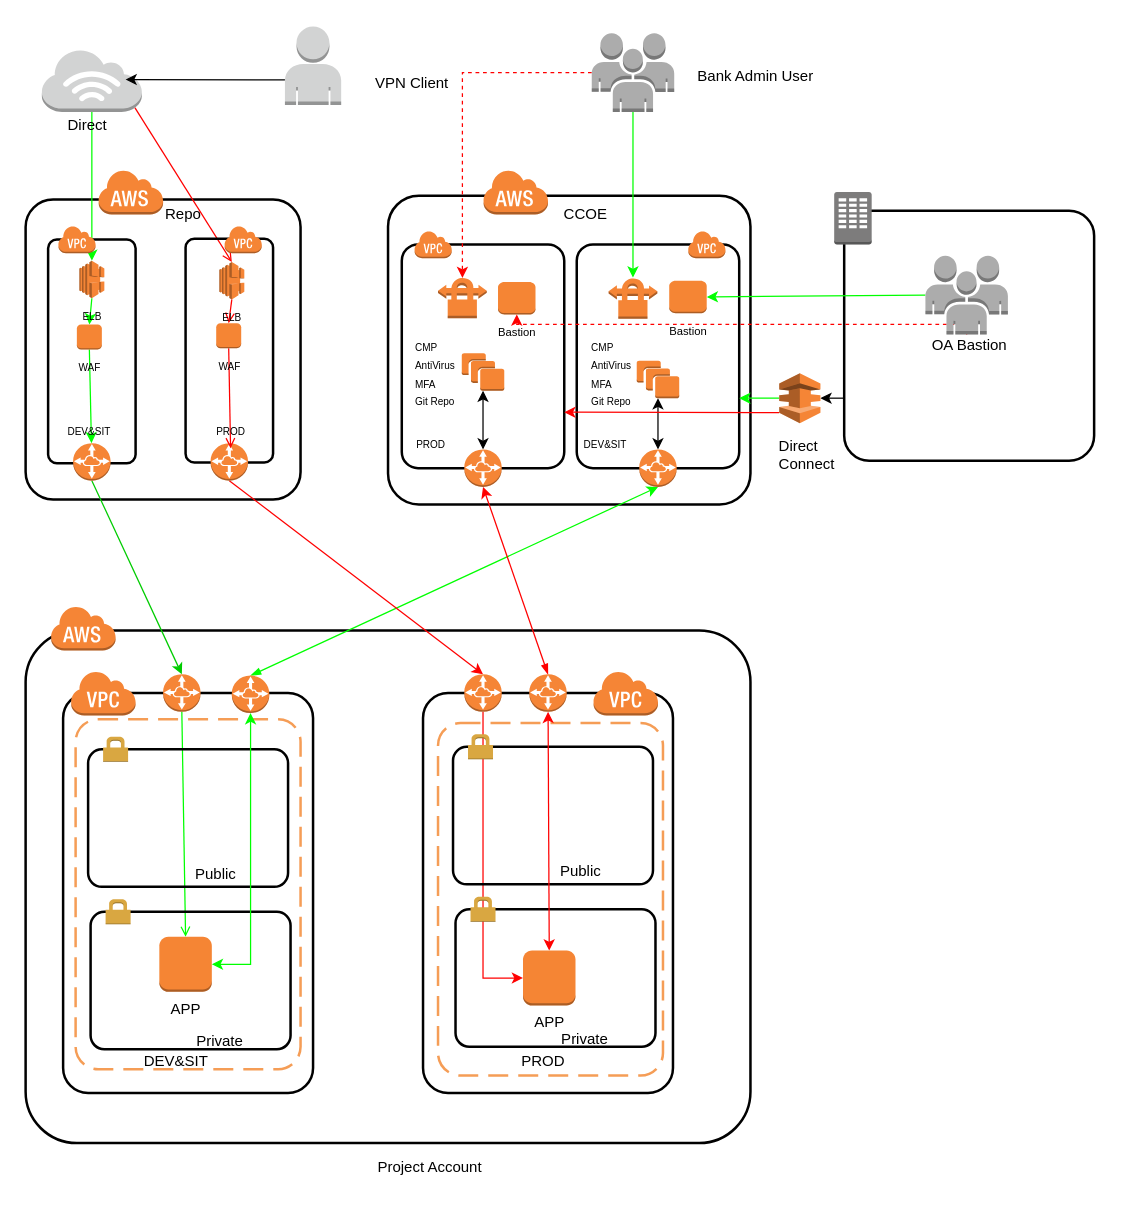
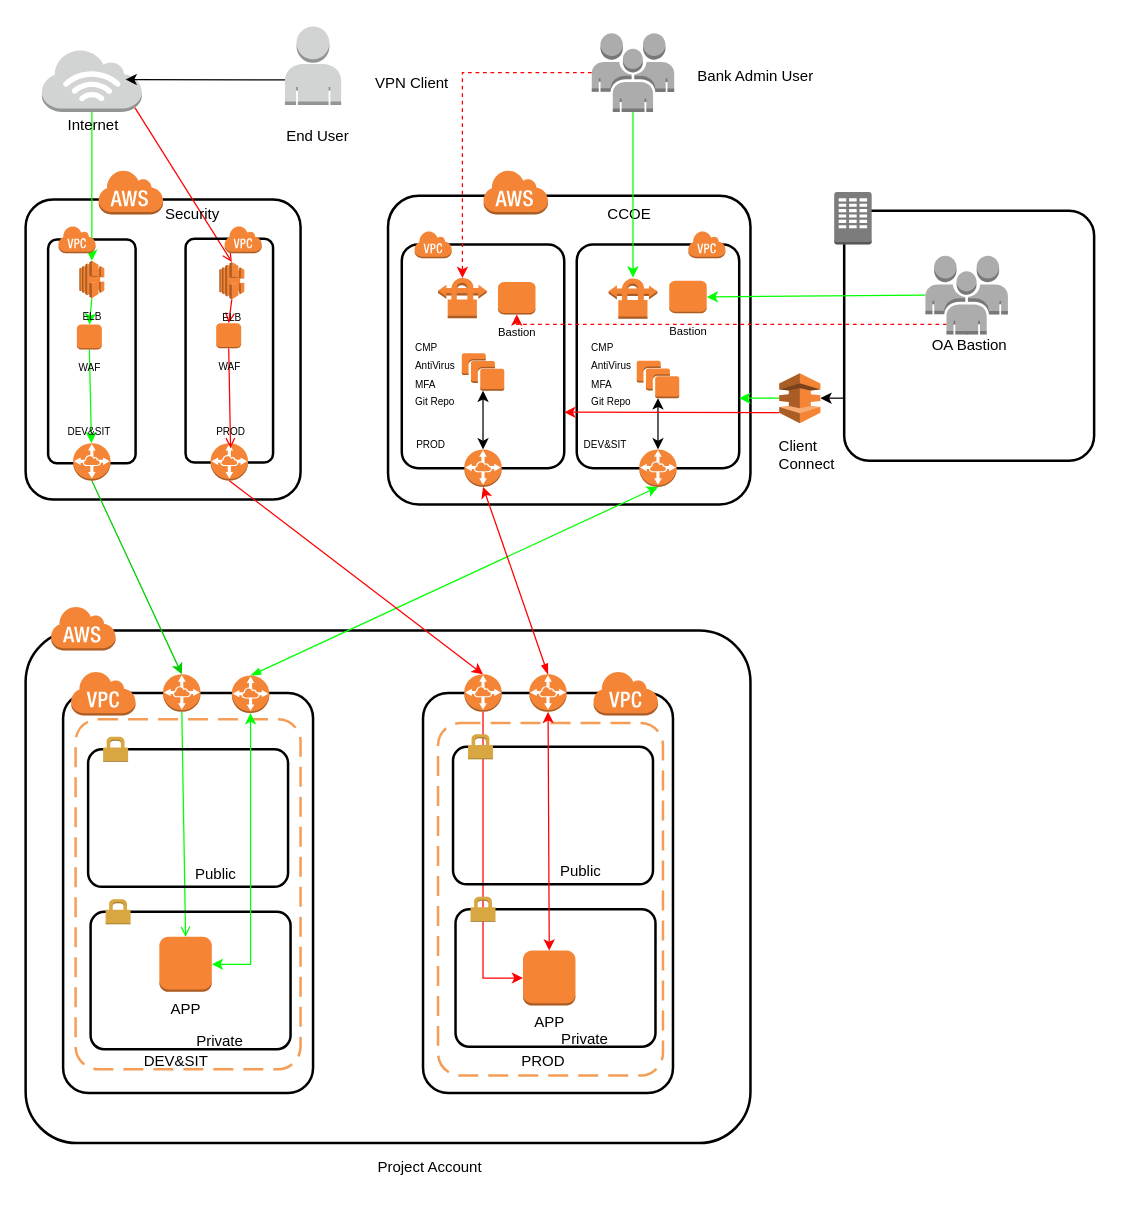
node "Direct": label "Direct" -> "Internet"
node "End User": added
node "CCOE": moved (593, 214) -> (637, 214)
node "Repo": label "Repo" -> "Security"
node "Direct Connect": label "Direct Connect" -> "Client Connect"
